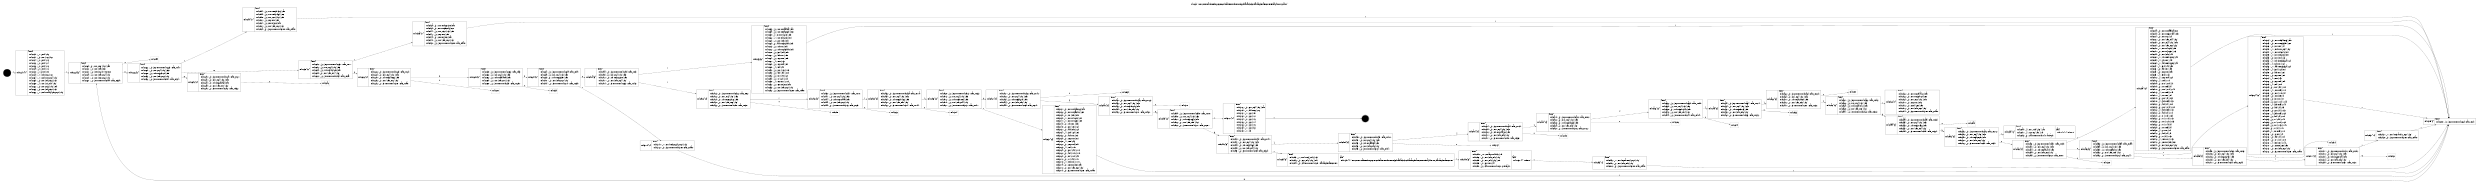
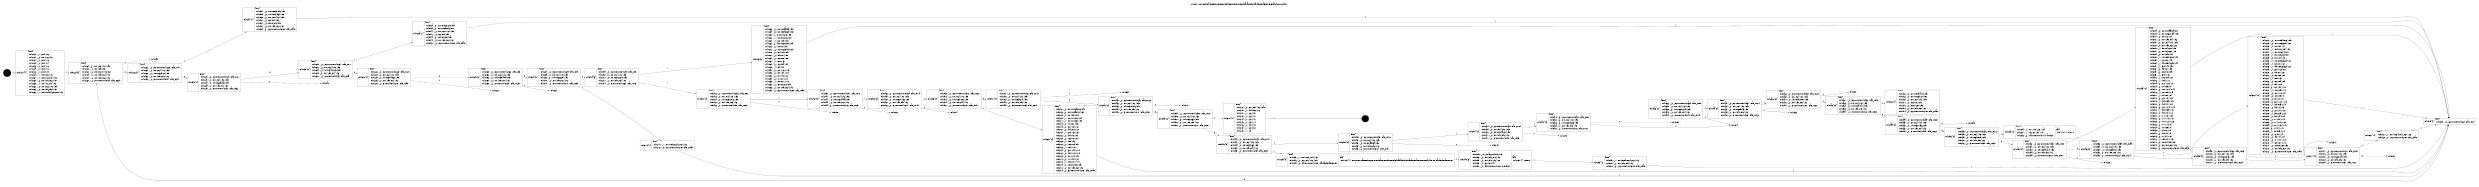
edge "0x402886 [22]" -> "0x4028b2 [22]": now "0x40289c [22]" -> "0x4028b2 [22]"
edge "0x402a1d [25]" -> "0x402a36 [25]": now "0x402a1d [25]" -> "0x402c49"
